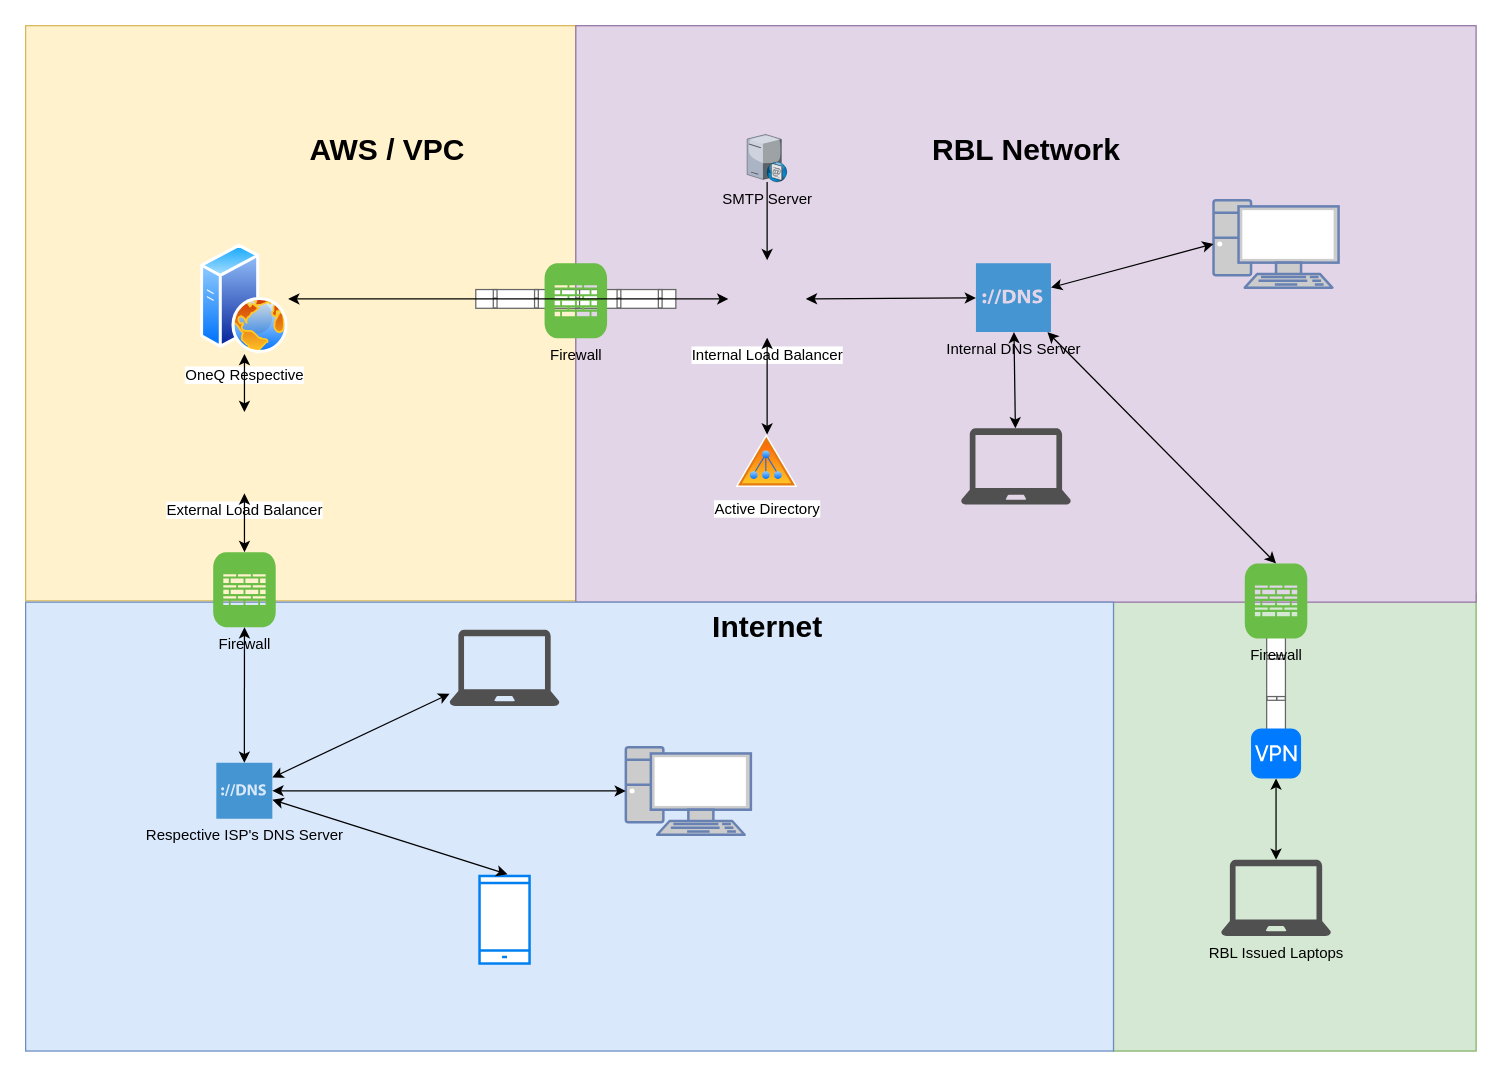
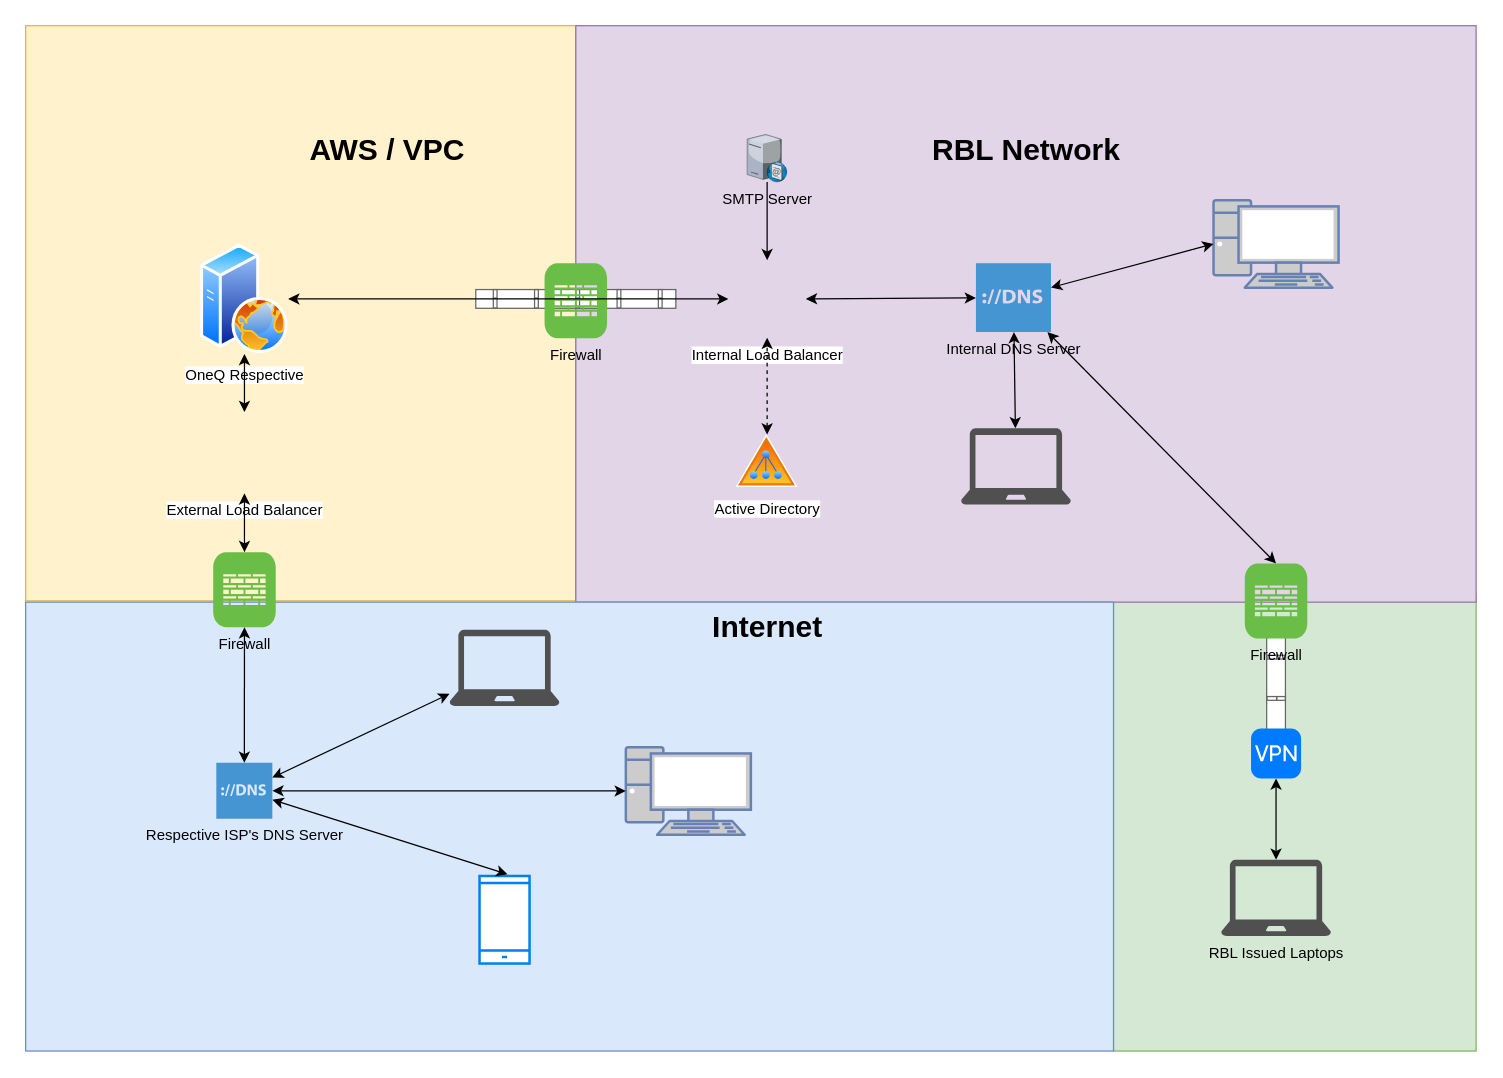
edge "Internal Load Balancer" -- "Active Directory": style solid -> dashed
